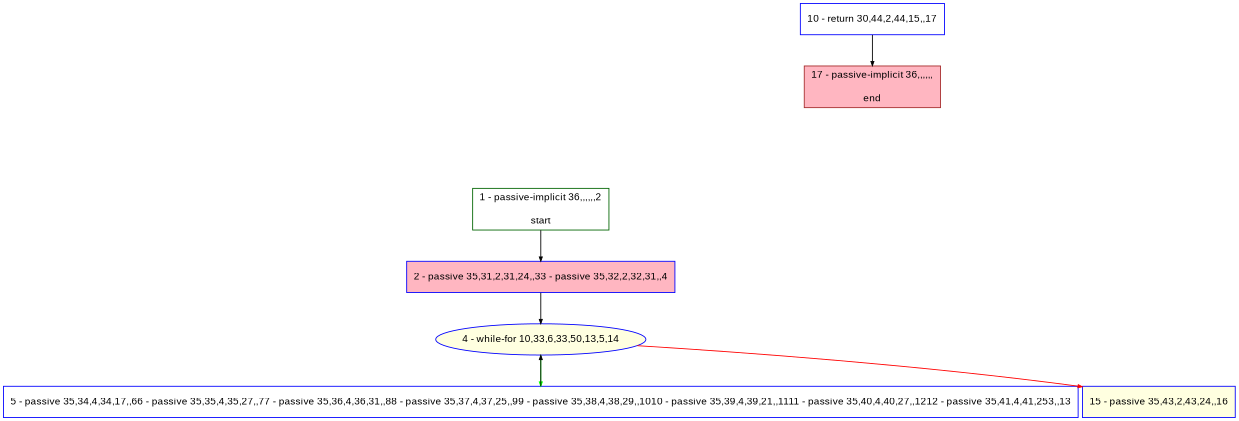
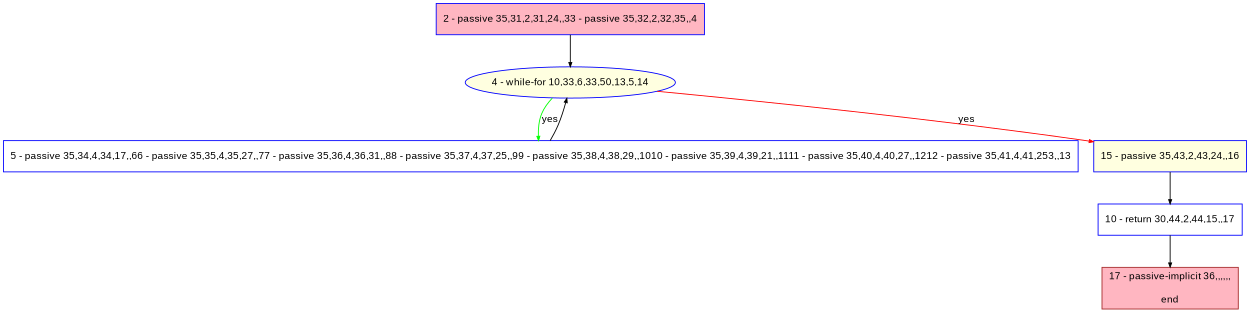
edge "15 - passive 35,43,2,43,24,,16" -> "10 - return 30,44,2,44,15,,17": added
node "1 - passive-implicit 36,,,,,,2 start": removed
node "2 - passive 35,31,2,31,24,,33 - passive 35,32,2,32,31,,4": label "2 - passive 35,31,2,31,24,,33 - passive 35,32,2,32,31,,4" -> "2 - passive 35,31,2,31,24,,33 - passive 35,32,2,32,35,,4"
